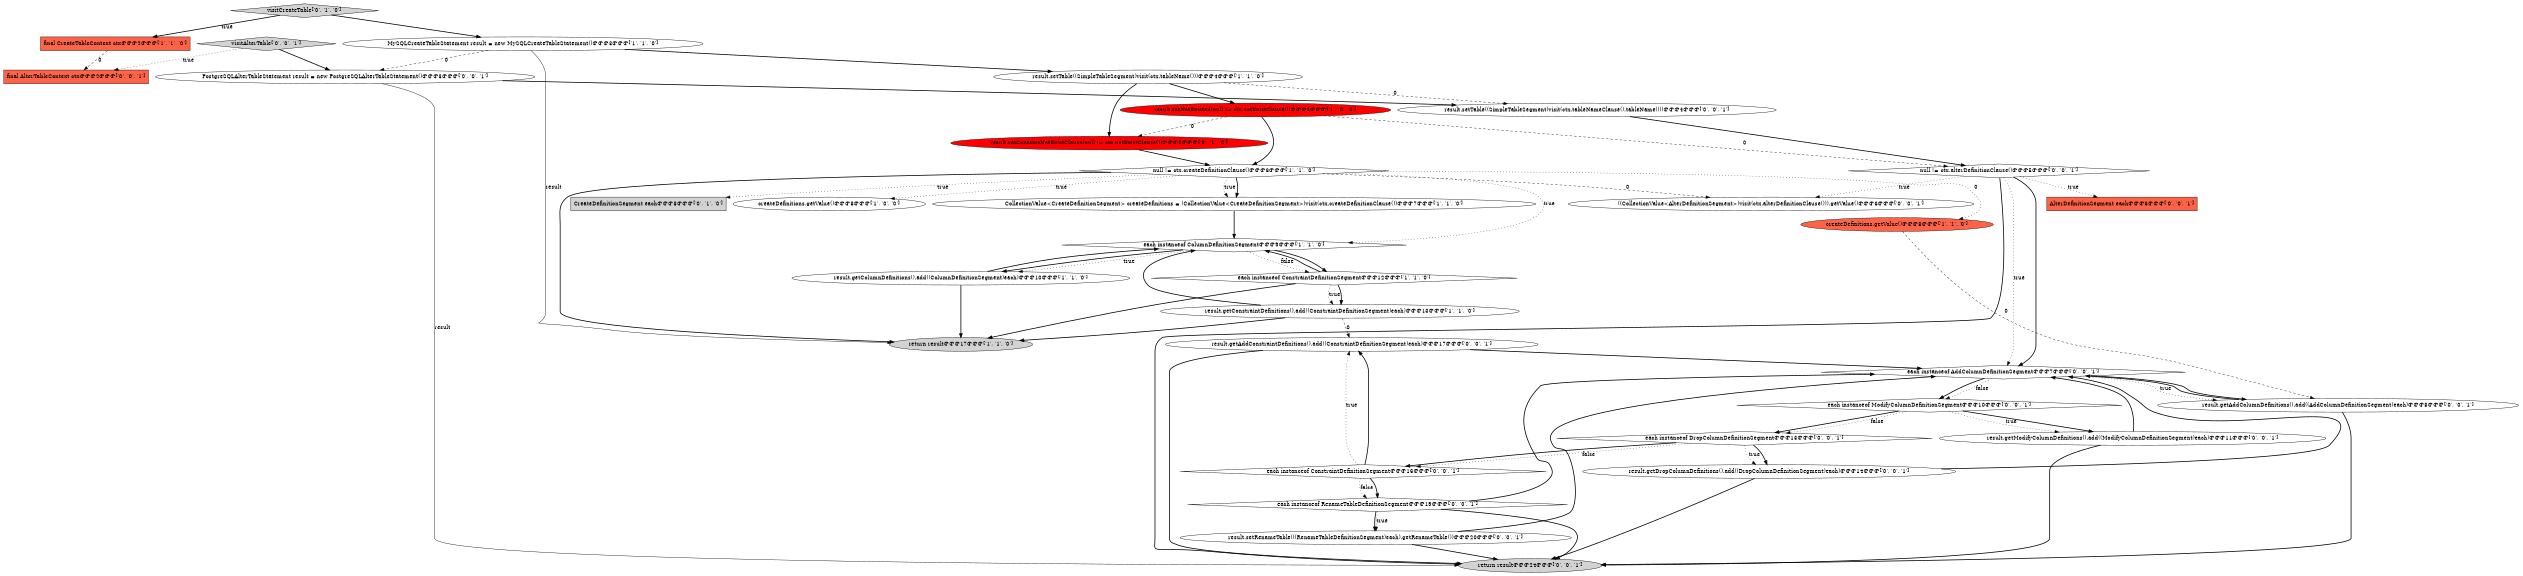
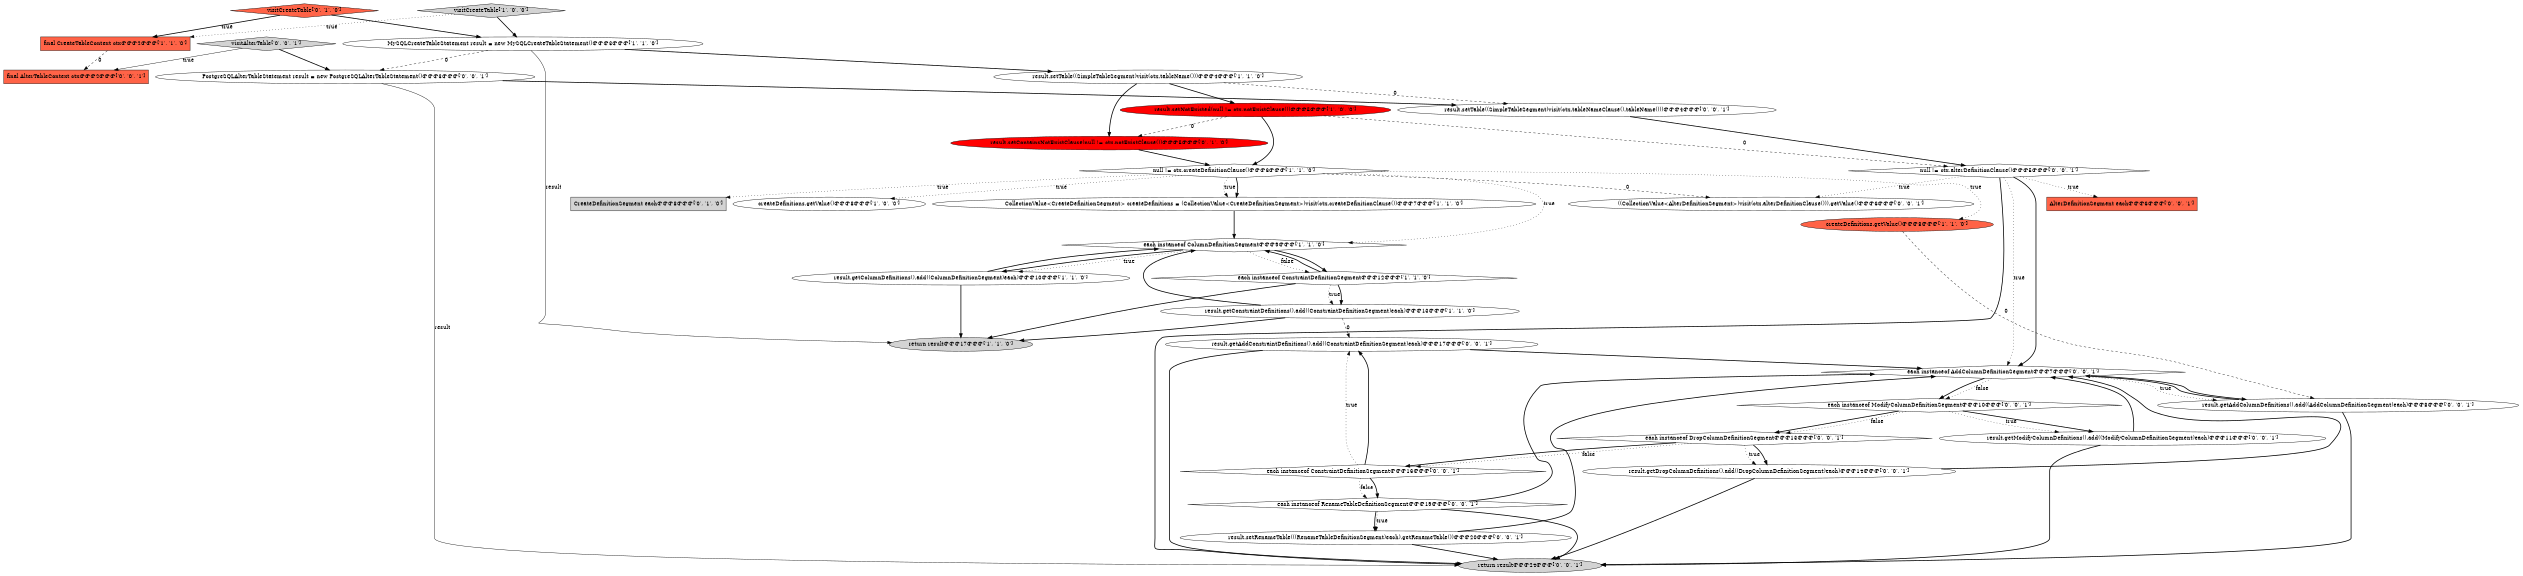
node "visitCreateTable['0', '1', '0']": fillcolor lightgray -> tomato
node "visitCreateTable['1', '0', '0']": added
edge "visitAlterTable['0', '0', '1']" -> "final AlterTableContext ctx@@@2@@@['0', '0', '1']": style dotted -> solid
edge "null != ctx.createDefinitionClause()@@@6@@@['1', '1', '0']" -> "createDefinitions.getValue()@@@8@@@['1', '1', '0']": label "0" -> "true"
edge "null != ctx.createDefinitionClause()@@@6@@@['1', '1', '0']" -> "return result@@@17@@@['1', '1', '0']": removed
